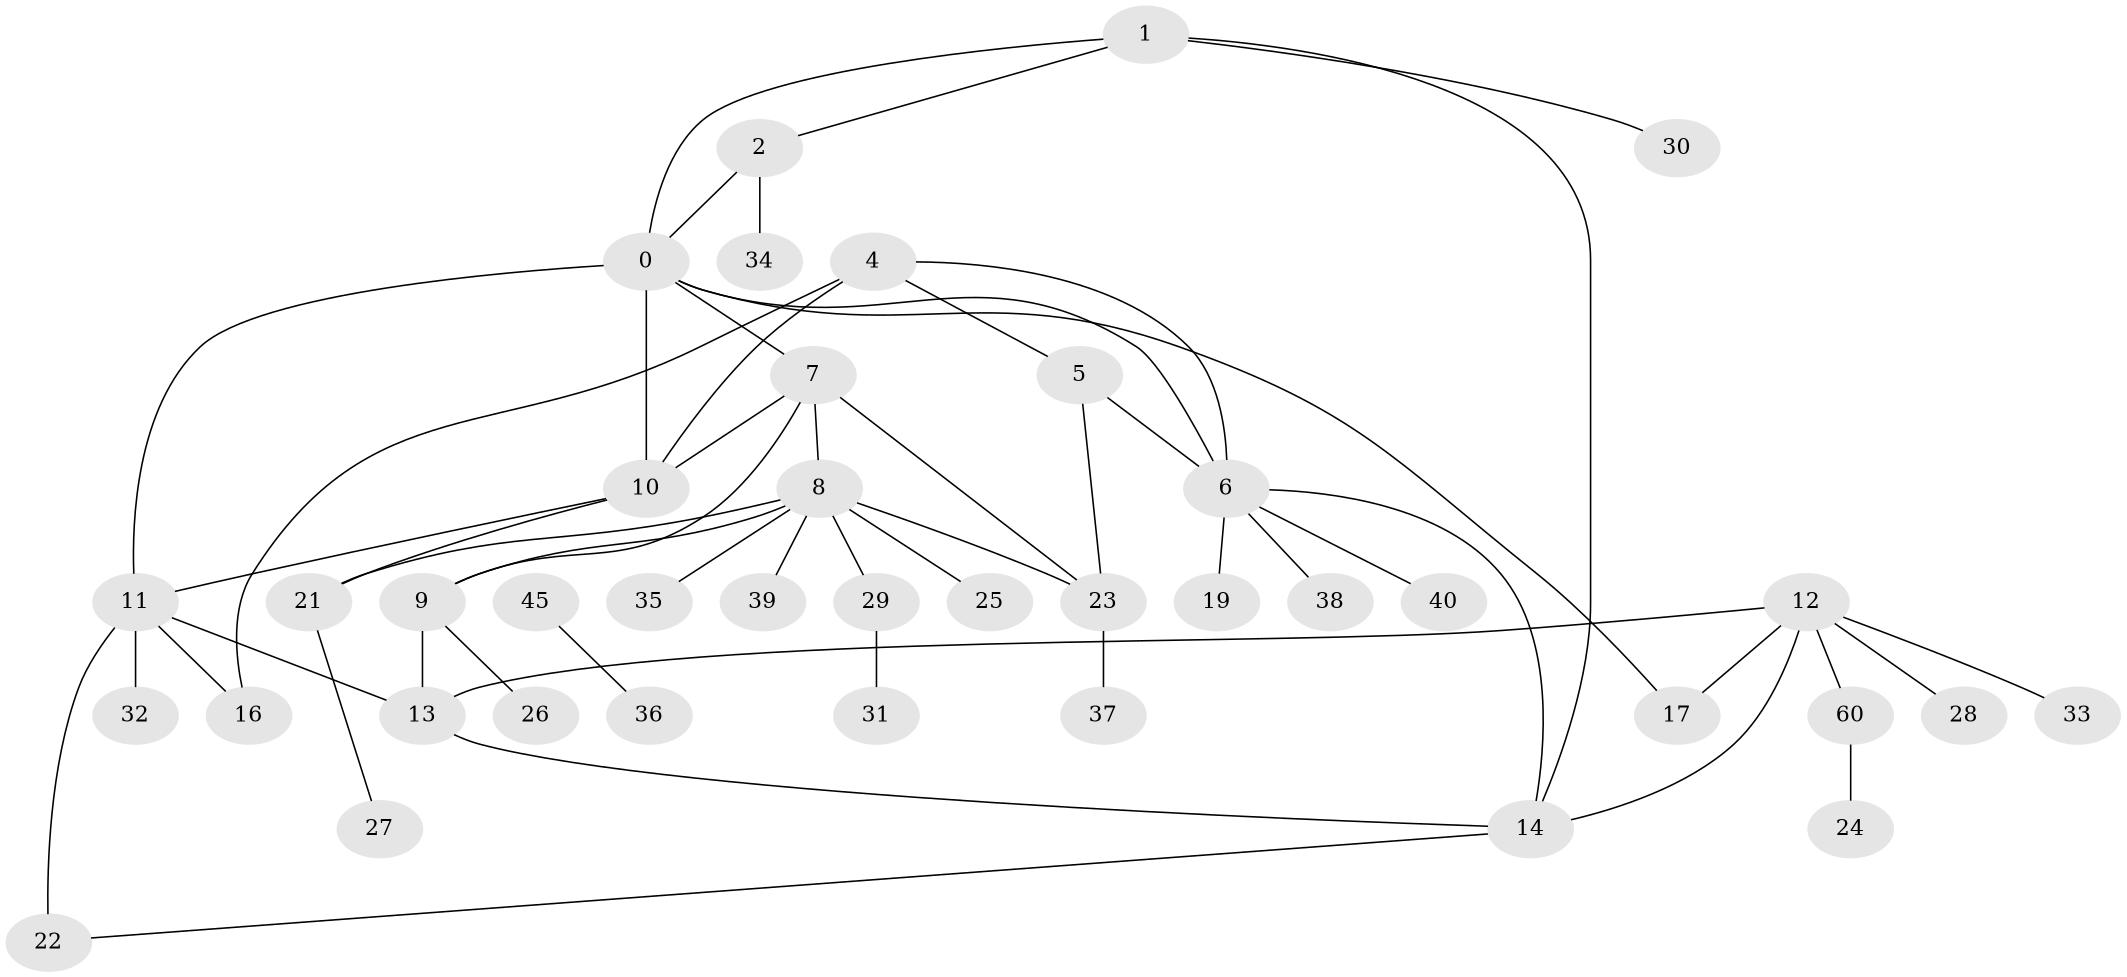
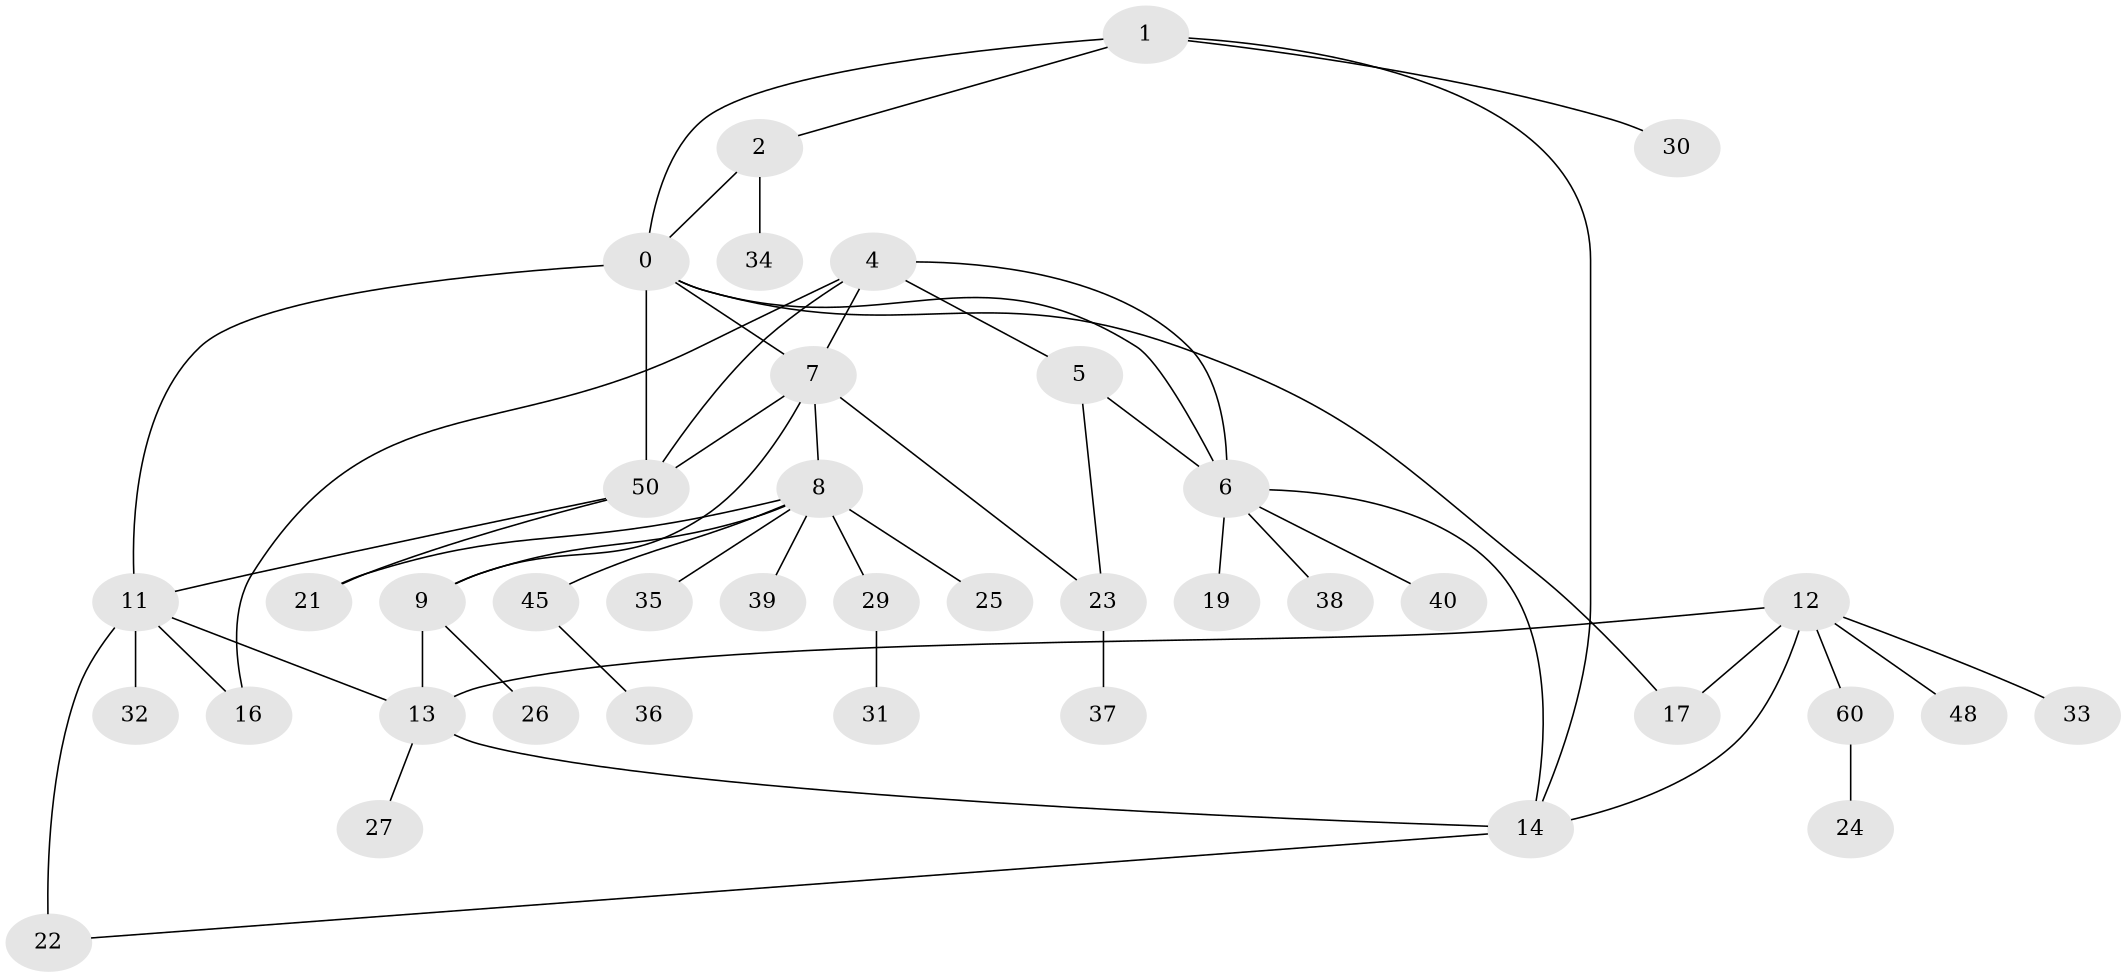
edge "4" -- "7": added
node "10": label "10" -> "50"
edge "8" -- "23": now "8" -- "45"
edge "21" -- "27": now "13" -- "27"
node "28": label "28" -> "48"
